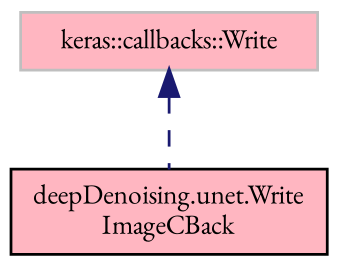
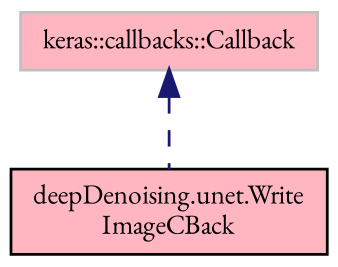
node "keras::callbacks::Write": label "keras::callbacks::Write" -> "keras::callbacks::Callback"
